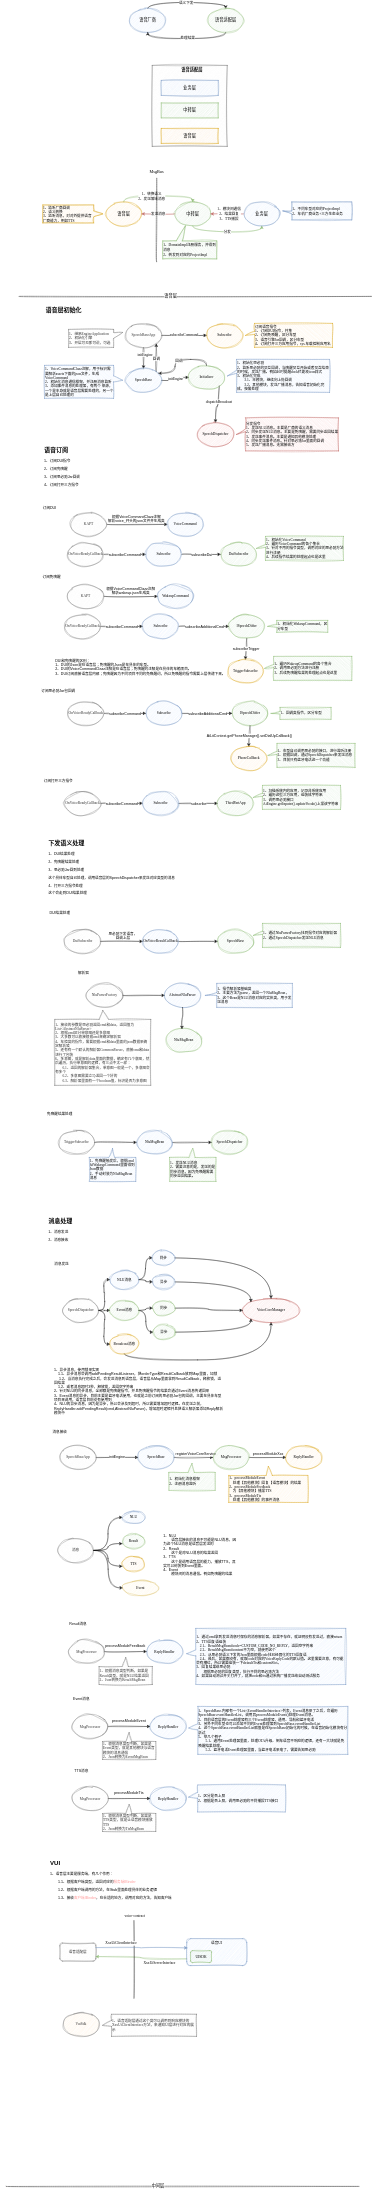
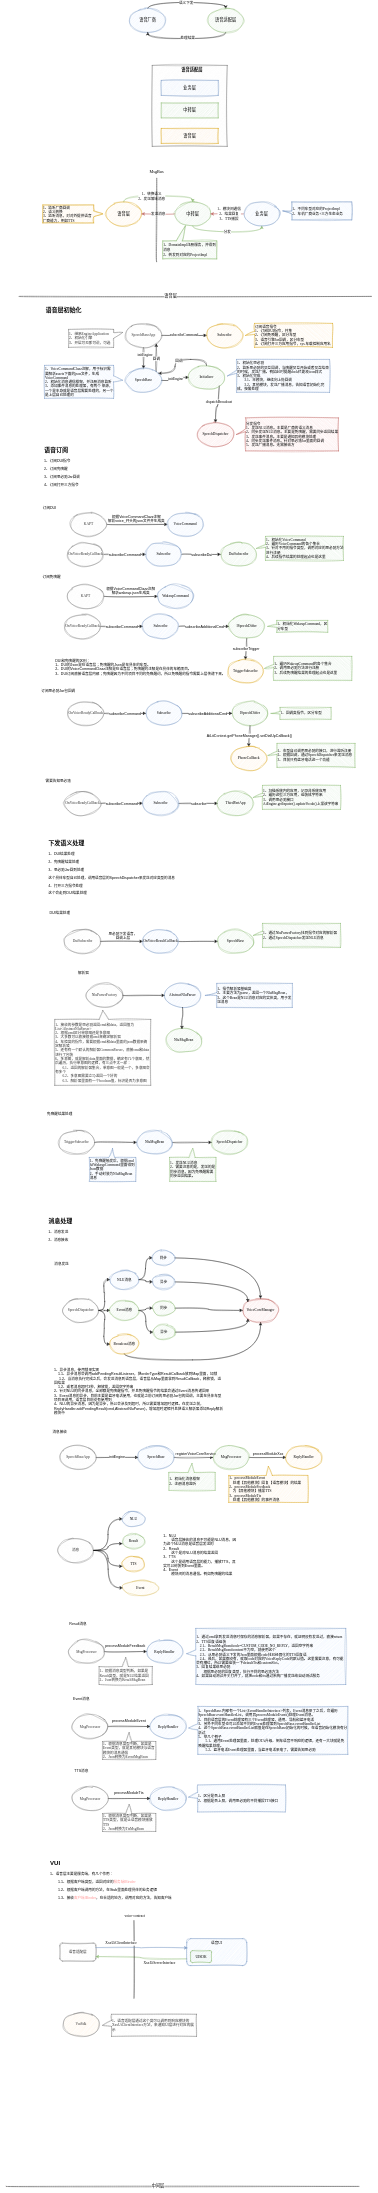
node "订阅打开三方指令": label "订阅打开三方指令" -> "需要告知思必驰"
node "VoiceCoreManager": size 57x24 -> 36x24
node "NLU": size 23x12 -> 23x15
